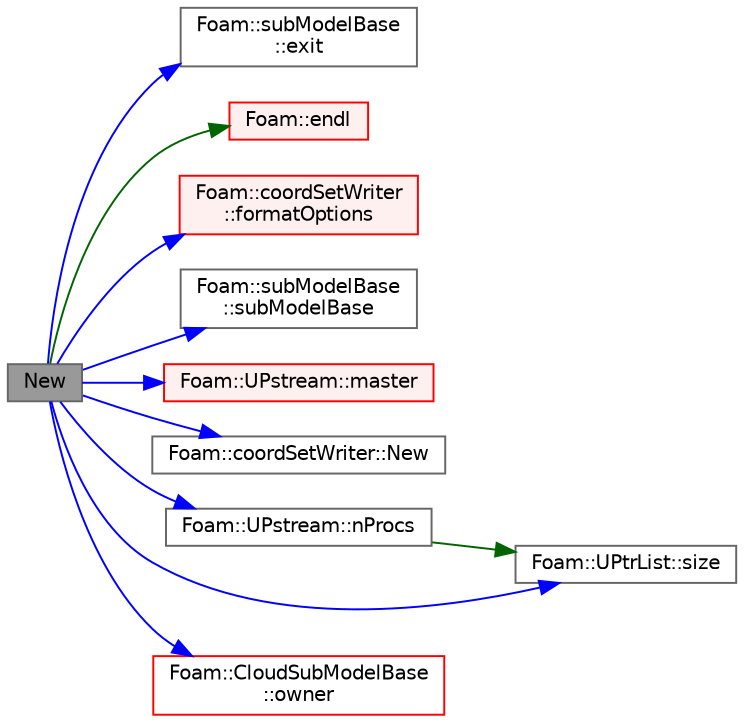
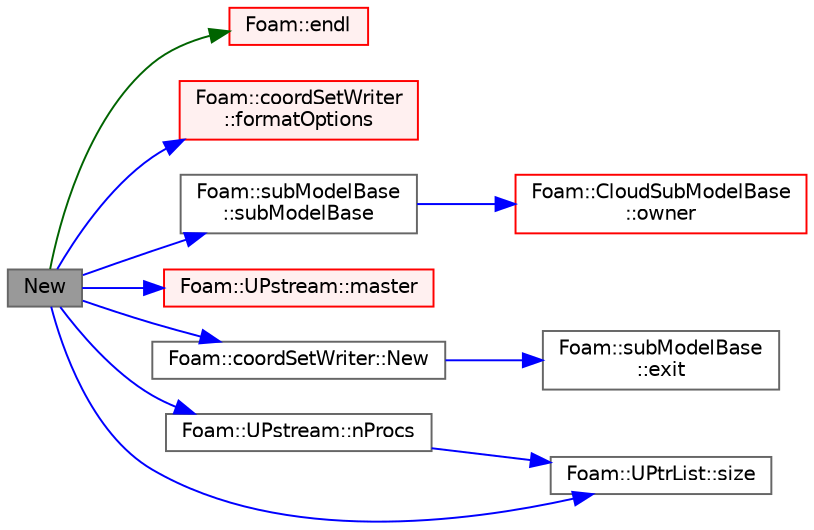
edge "New" -> "Foam::subModelBase ::exit": now "Foam::coordSetWriter::New" -> "Foam::subModelBase ::exit"
edge "New" -> "Foam::CloudSubModelBase ::owner": now "Foam::subModelBase ::subModelBase" -> "Foam::CloudSubModelBase ::owner"
edge "Foam::UPstream::nProcs" -> "Foam::UPtrList::size": color darkgreen -> blue
